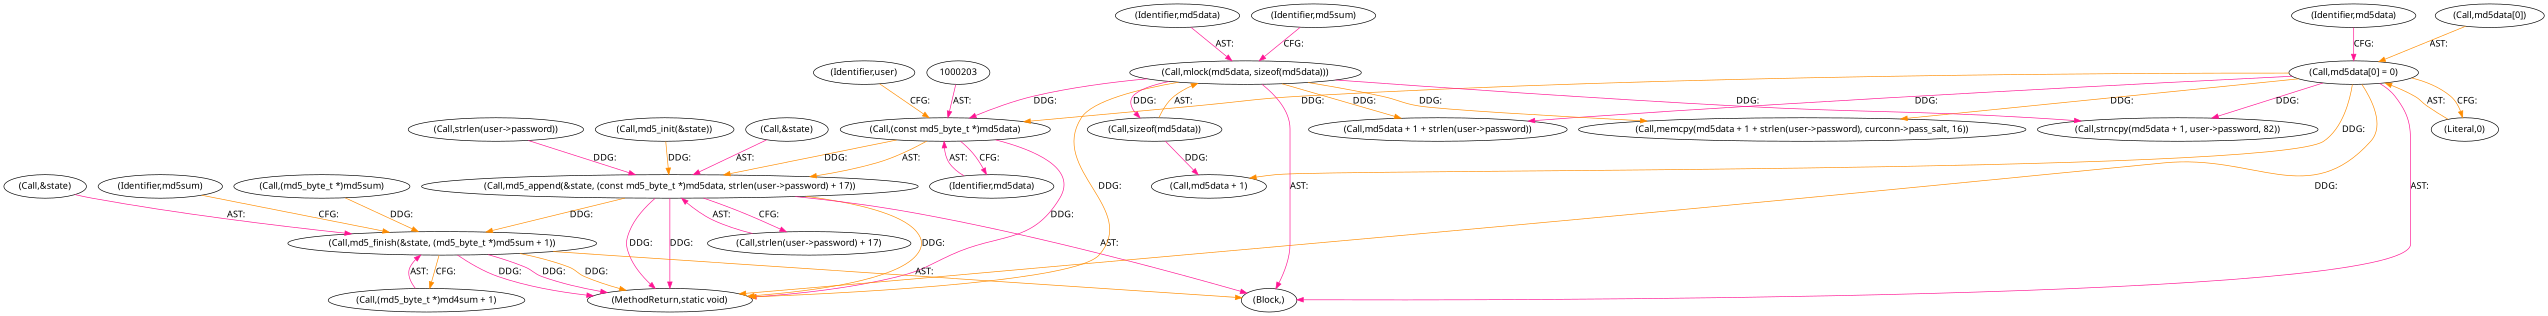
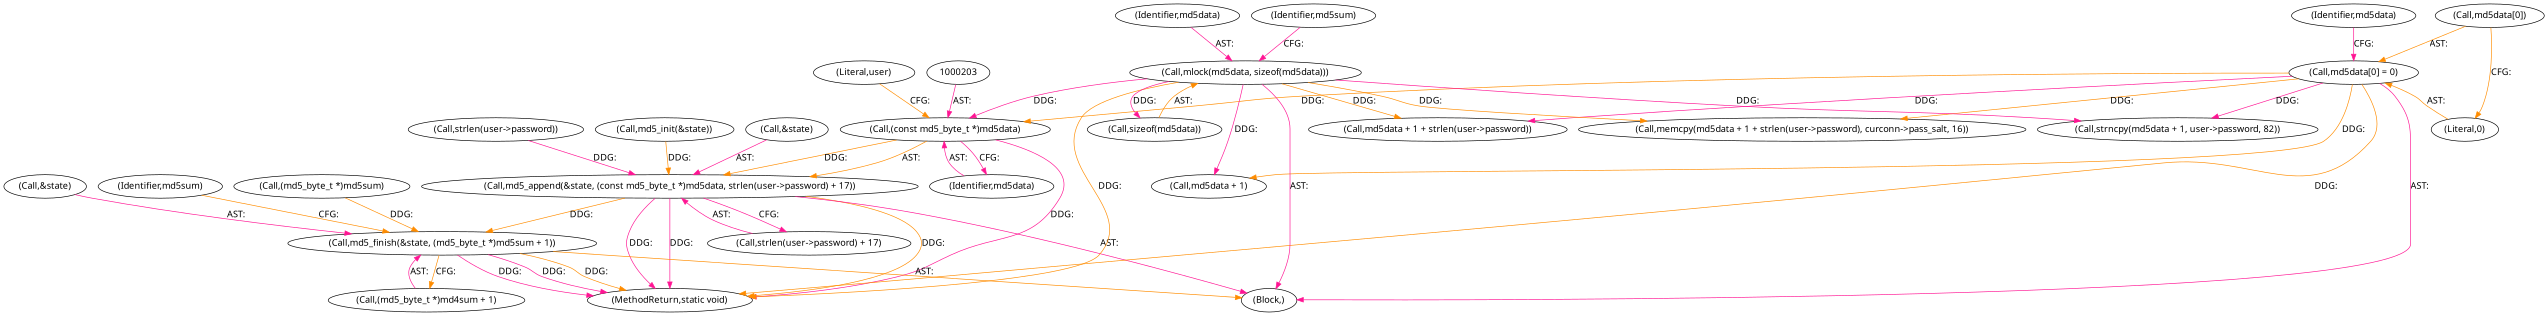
node "(Identifier,user)": label "(Identifier,user)" -> "(Literal,user)"
edge "(Call,md5data[0] = 0)" -> "(Literal,0)": now "(Call,md5data[0])" -> "(Literal,0)"
edge "(Call,sizeof(md5data))" -> "(Call,md5data + 1)": now "(Call,mlock(md5data, sizeof(md5data)))" -> "(Call,md5data + 1)"
